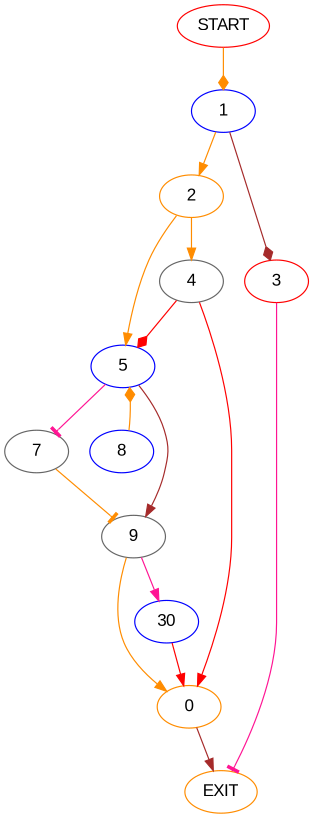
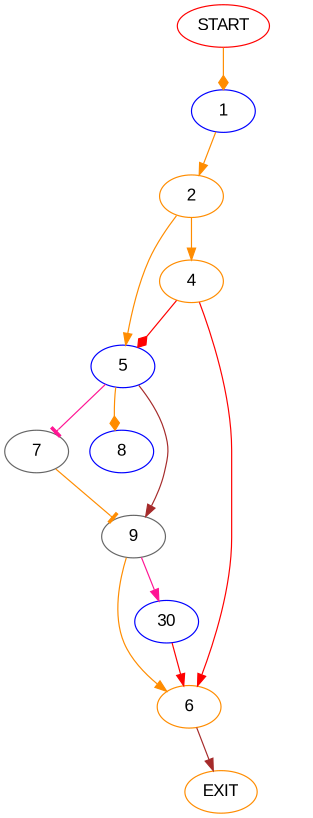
node "4": color gray40 -> darkorange
node "3": removed
edge "8" -> "5": reversed
node "0": label "0" -> "6"
